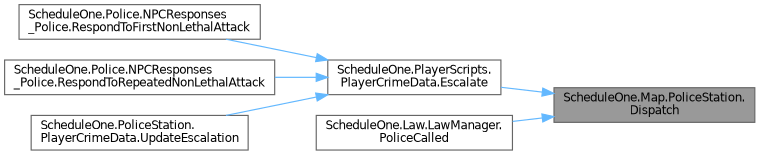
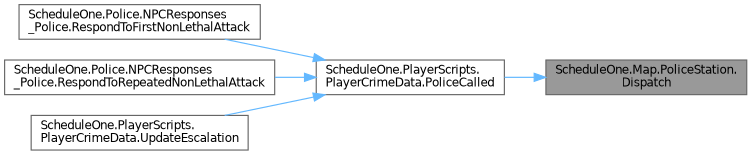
node "ScheduleOne.PlayerScripts. PlayerCrimeData.Escalate": label "ScheduleOne.PlayerScripts. PlayerCrimeData.Escalate" -> "ScheduleOne.PlayerScripts. PlayerCrimeData.PoliceCalled"
node "ScheduleOne.PoliceStation. PlayerCrimeData.UpdateEscalation": label "ScheduleOne.PoliceStation. PlayerCrimeData.UpdateEscalation" -> "ScheduleOne.PlayerScripts. PlayerCrimeData.UpdateEscalation"
node "ScheduleOne.Law.LawManager. PoliceCalled": removed
